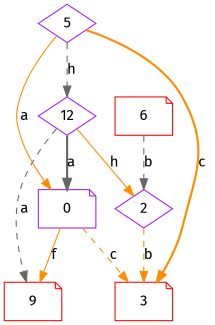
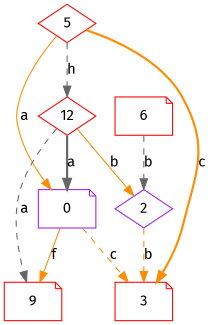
node "5": color purple -> red
node "12": color purple -> red
edge "12" -> "2": label "h" -> "b"
